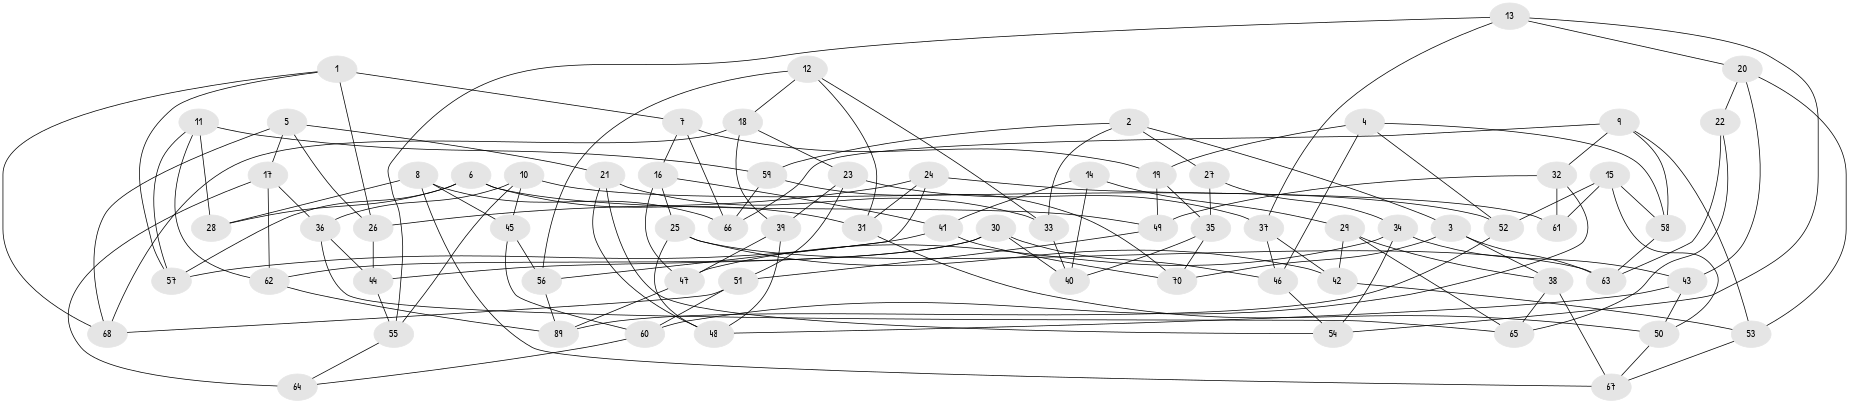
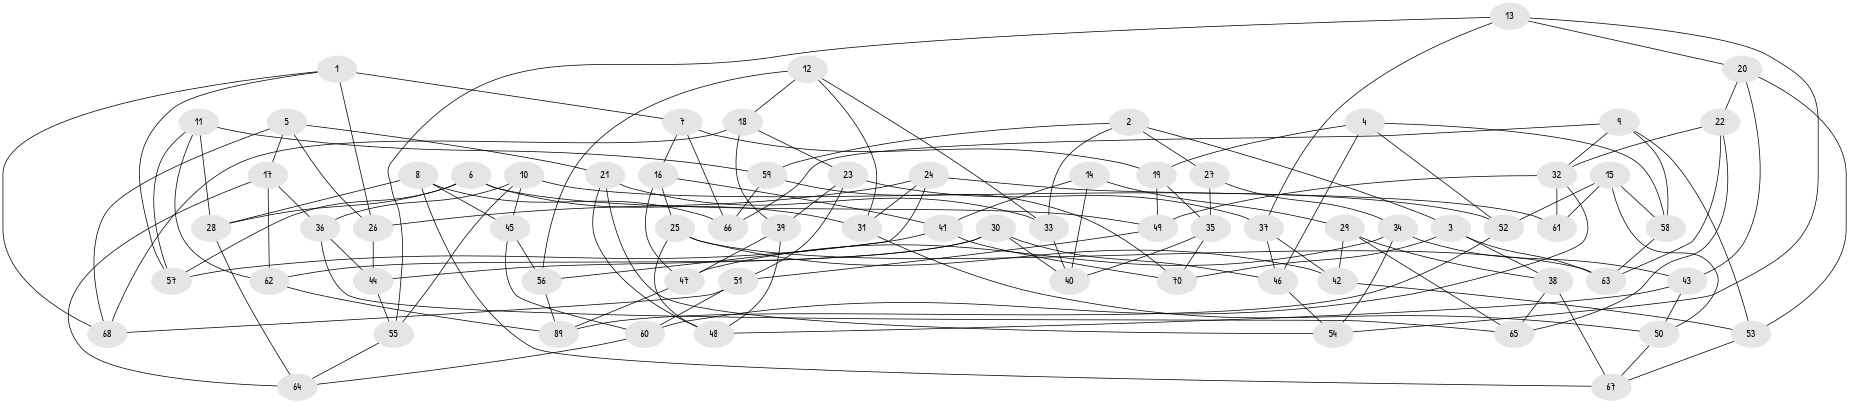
edge "22" -- "32": added
edge "28" -- "64": added
